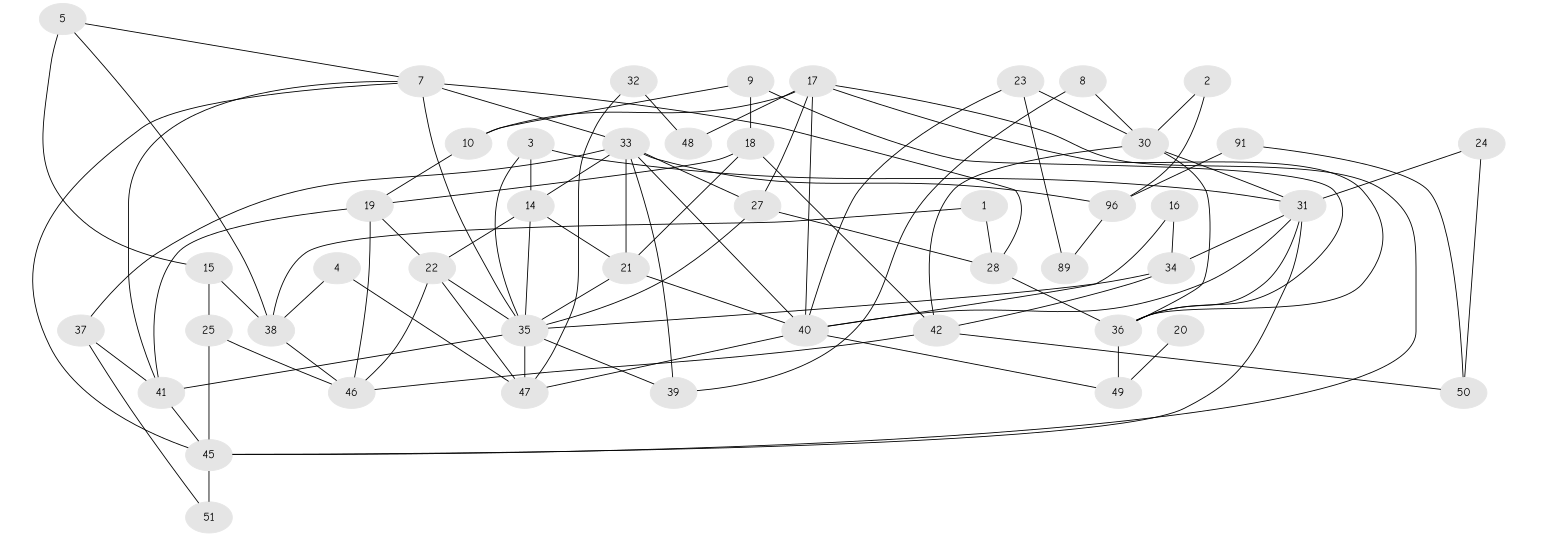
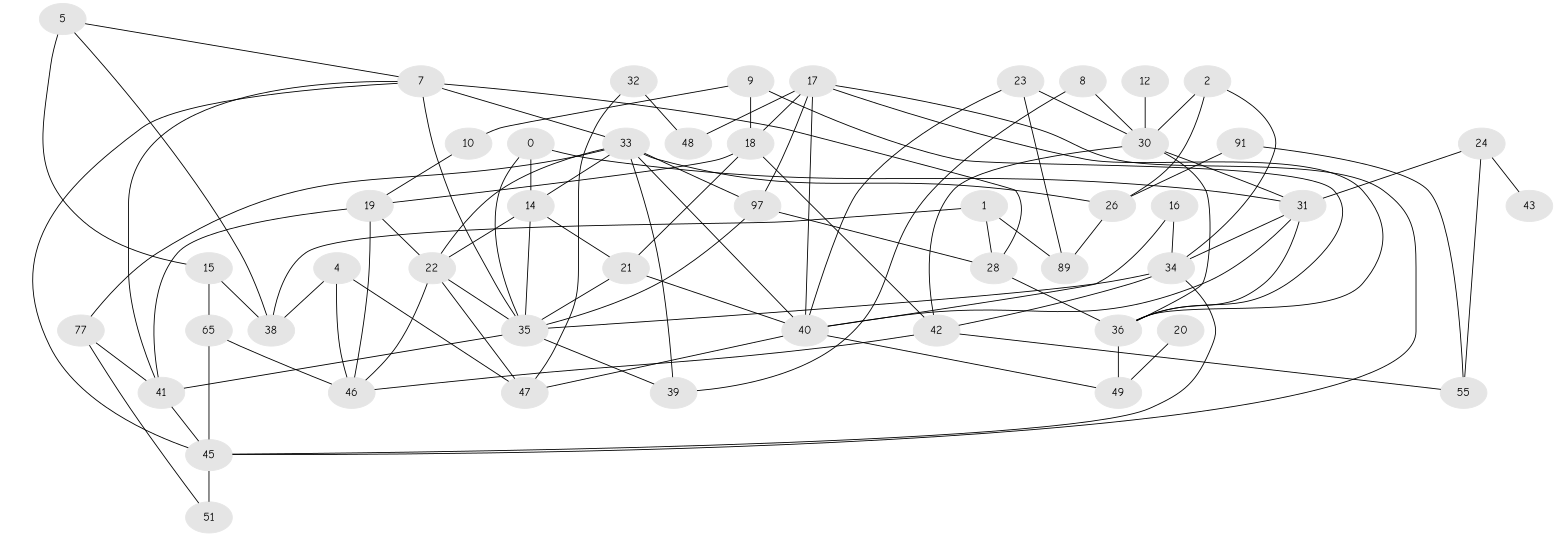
node "12": added
edge "17" -- "10": now "17" -- "18"
node "3": label "3" -> "0"
edge "2" -- "34": added
edge "33" -- "21": now "33" -- "22"
node "27": label "27" -> "97"
node "96": label "96" -> "26"
node "43": added
edge "1" -- "89": added
node "37": label "37" -> "77"
node "25": label "25" -> "65"
edge "38" -- "46": now "4" -- "46"
edge "35" -- "47": removed
node "50": label "50" -> "55"
edge "31" -- "45": now "34" -- "45"
